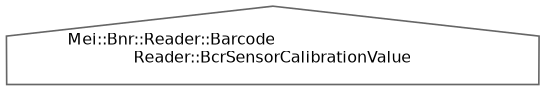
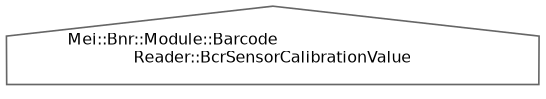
node "Mei::Bnr::Reader::Barcode Reader::BcrSensorCalibrationValue": label "Mei::Bnr::Reader::Barcode Reader::BcrSensorCalibrationValue" -> "Mei::Bnr::Module::Barcode Reader::BcrSensorCalibrationValue"
